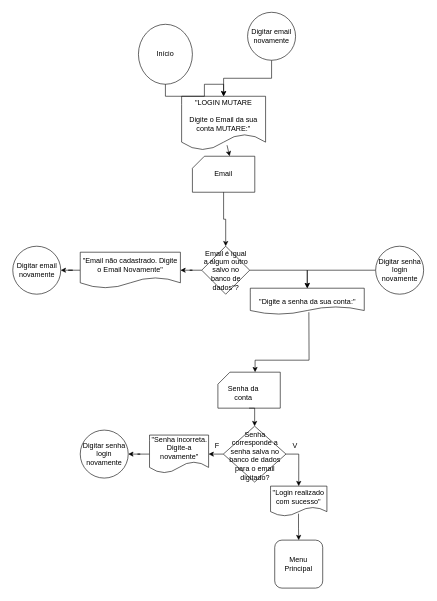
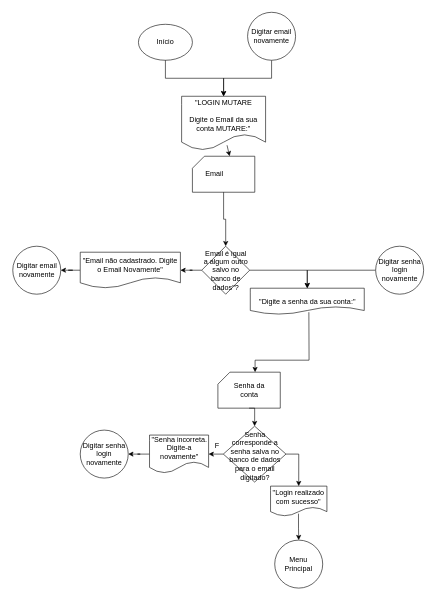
node "Início": size 54x60 -> 54x36
node "Email": moved (224, 174) -> (215, 174)
node "Senha da conta": moved (243, 393) -> (249, 390)
node "V": removed
node "Menu Principal": shape rounded rectangle -> ellipse
